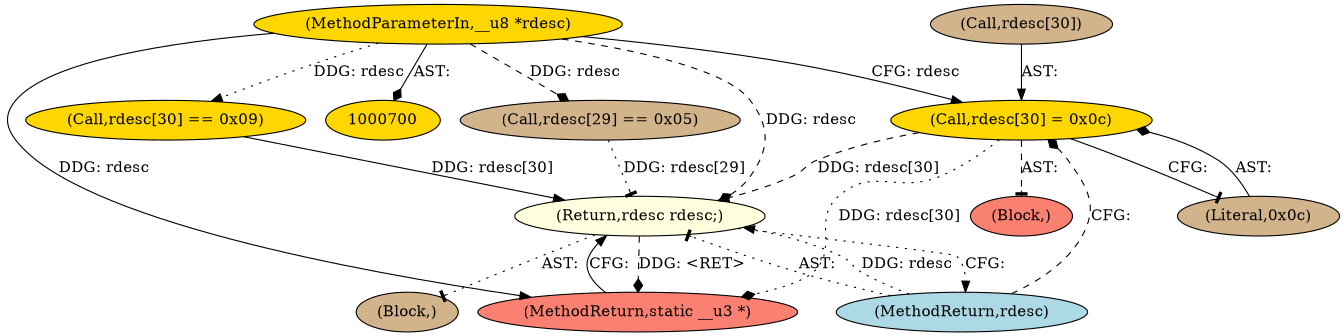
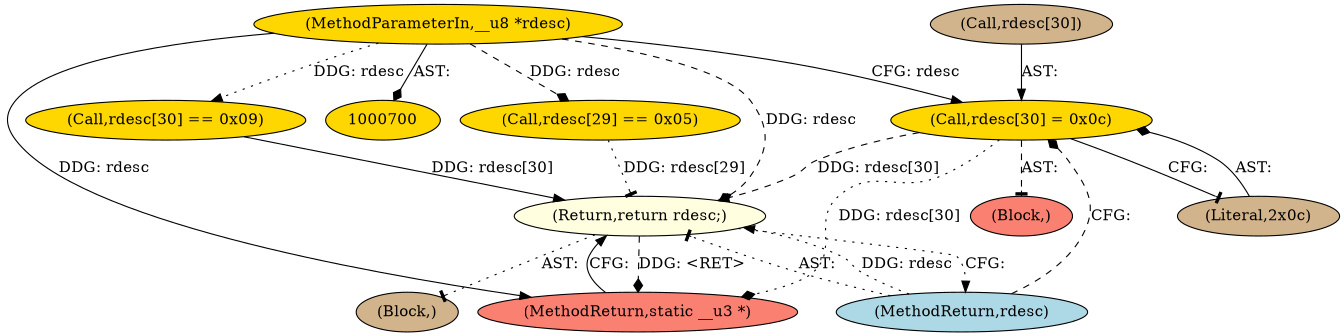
node "(Call,rdesc[29] == 0x05)": fillcolor tan -> gold
node "(Return,rdesc rdesc;)": label "(Return,rdesc rdesc;)" -> "(Return,return rdesc;)"
node "(Literal,0x0c)": label "(Literal,0x0c)" -> "(Literal,2x0c)"
